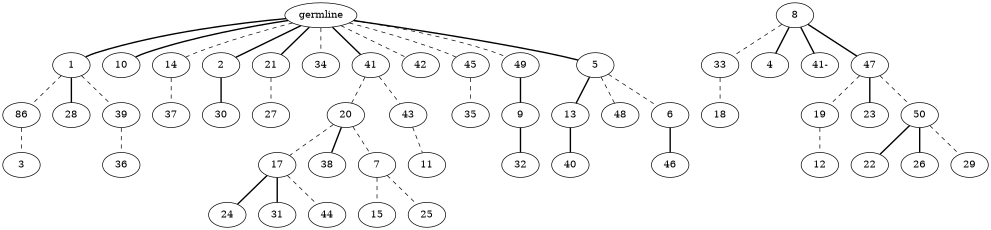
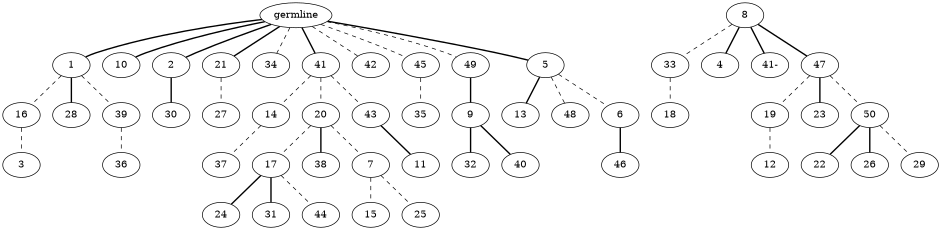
edge "germline" -- "14": now "41" -- "14"
node "86": label "86" -> "16"
edge "43" -- "11": style dashed -> bold
edge "13" -- "40": now "9" -- "40"
